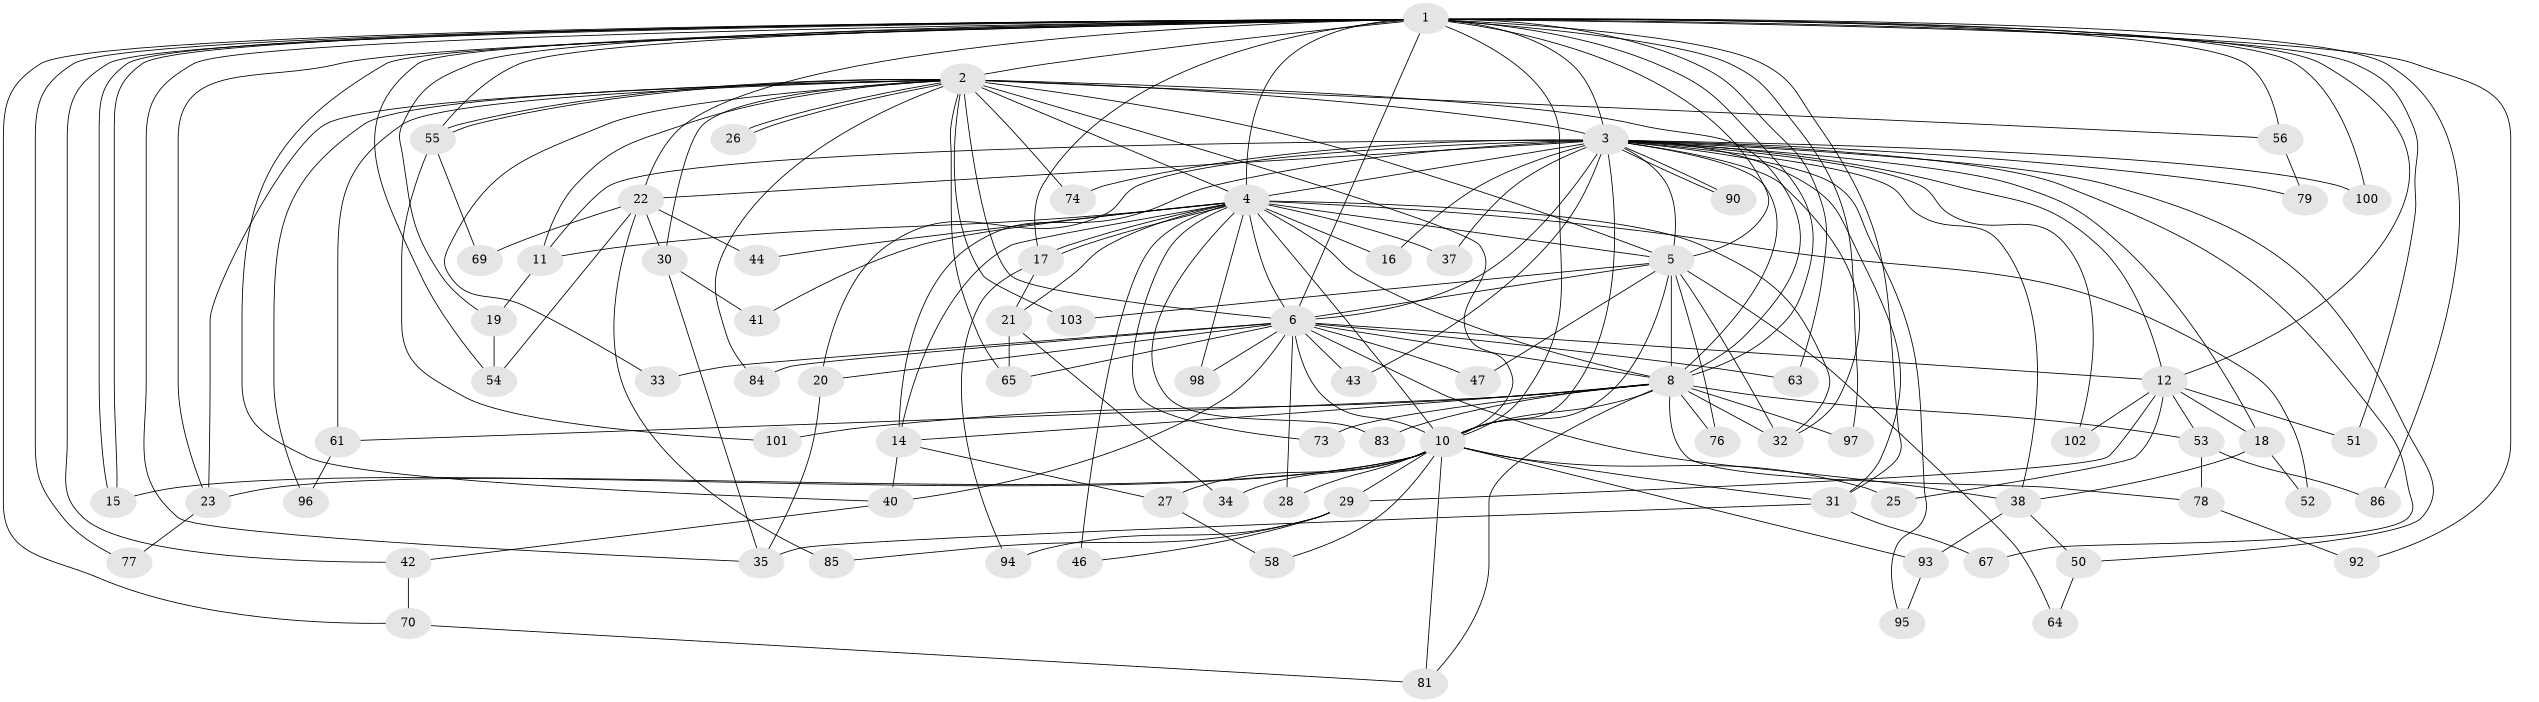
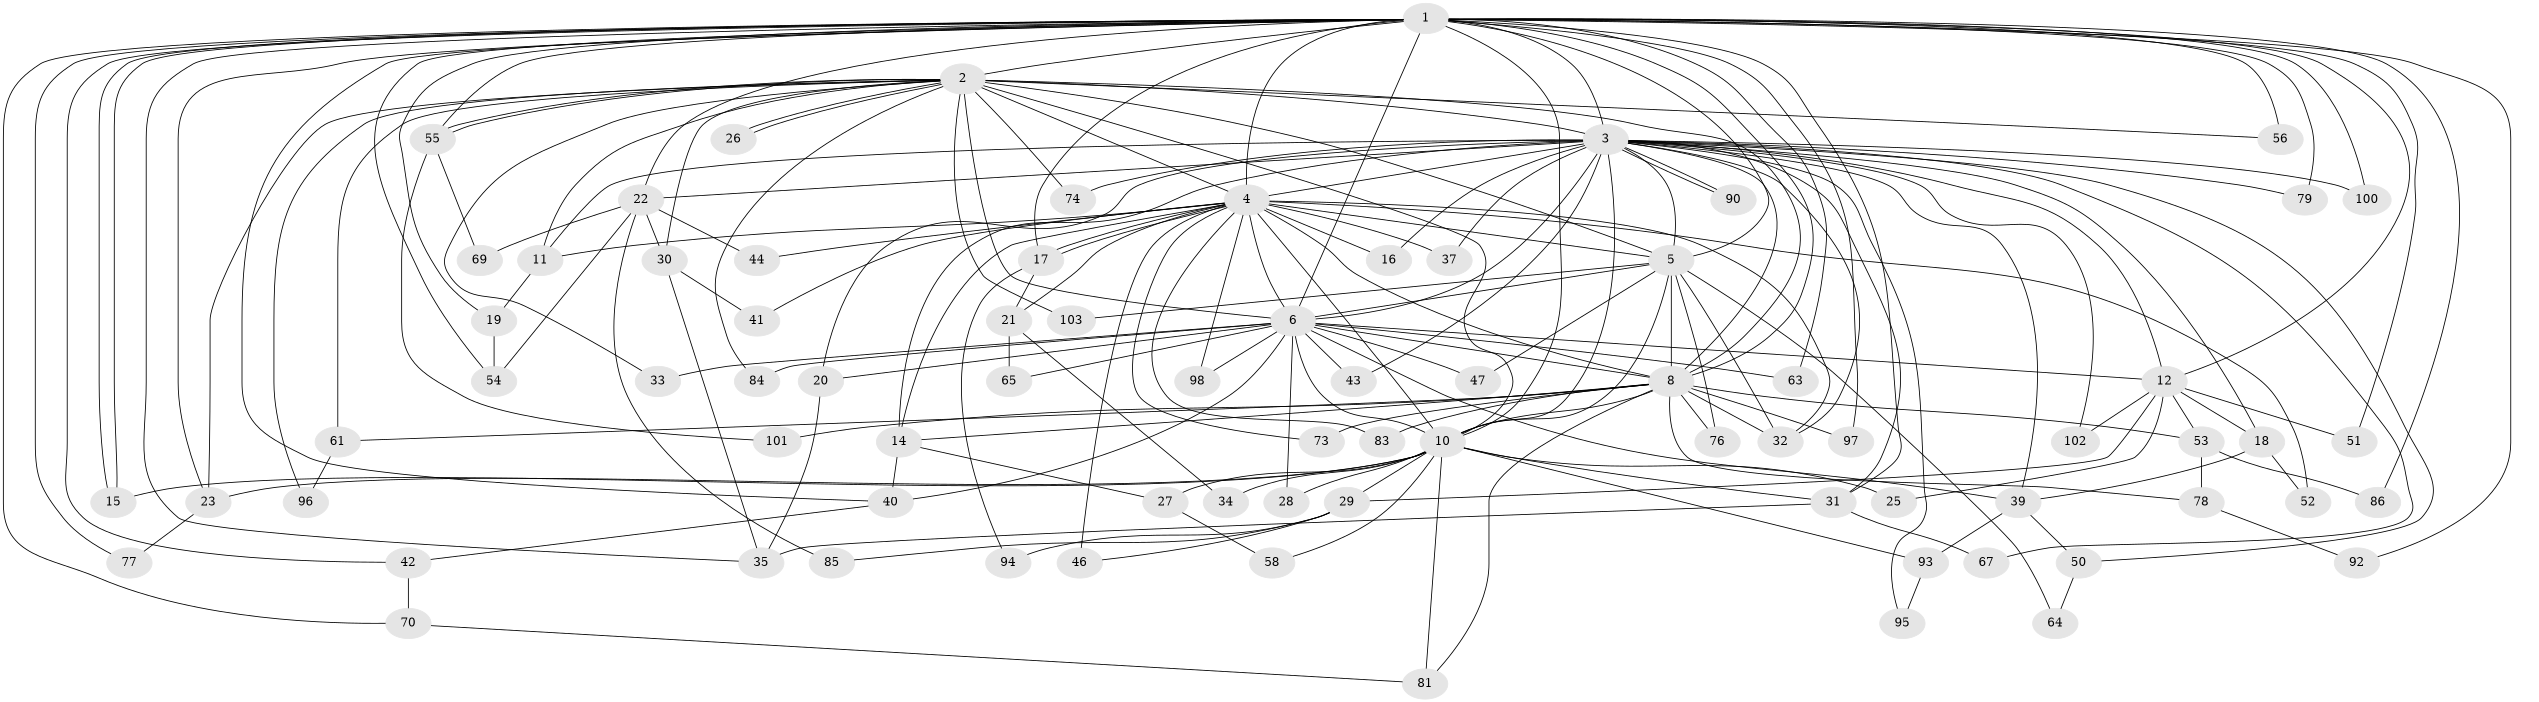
edge "56" -- "79": now "1" -- "79"
edge "2" -- "65": removed
node "38": label "38" -> "39"
